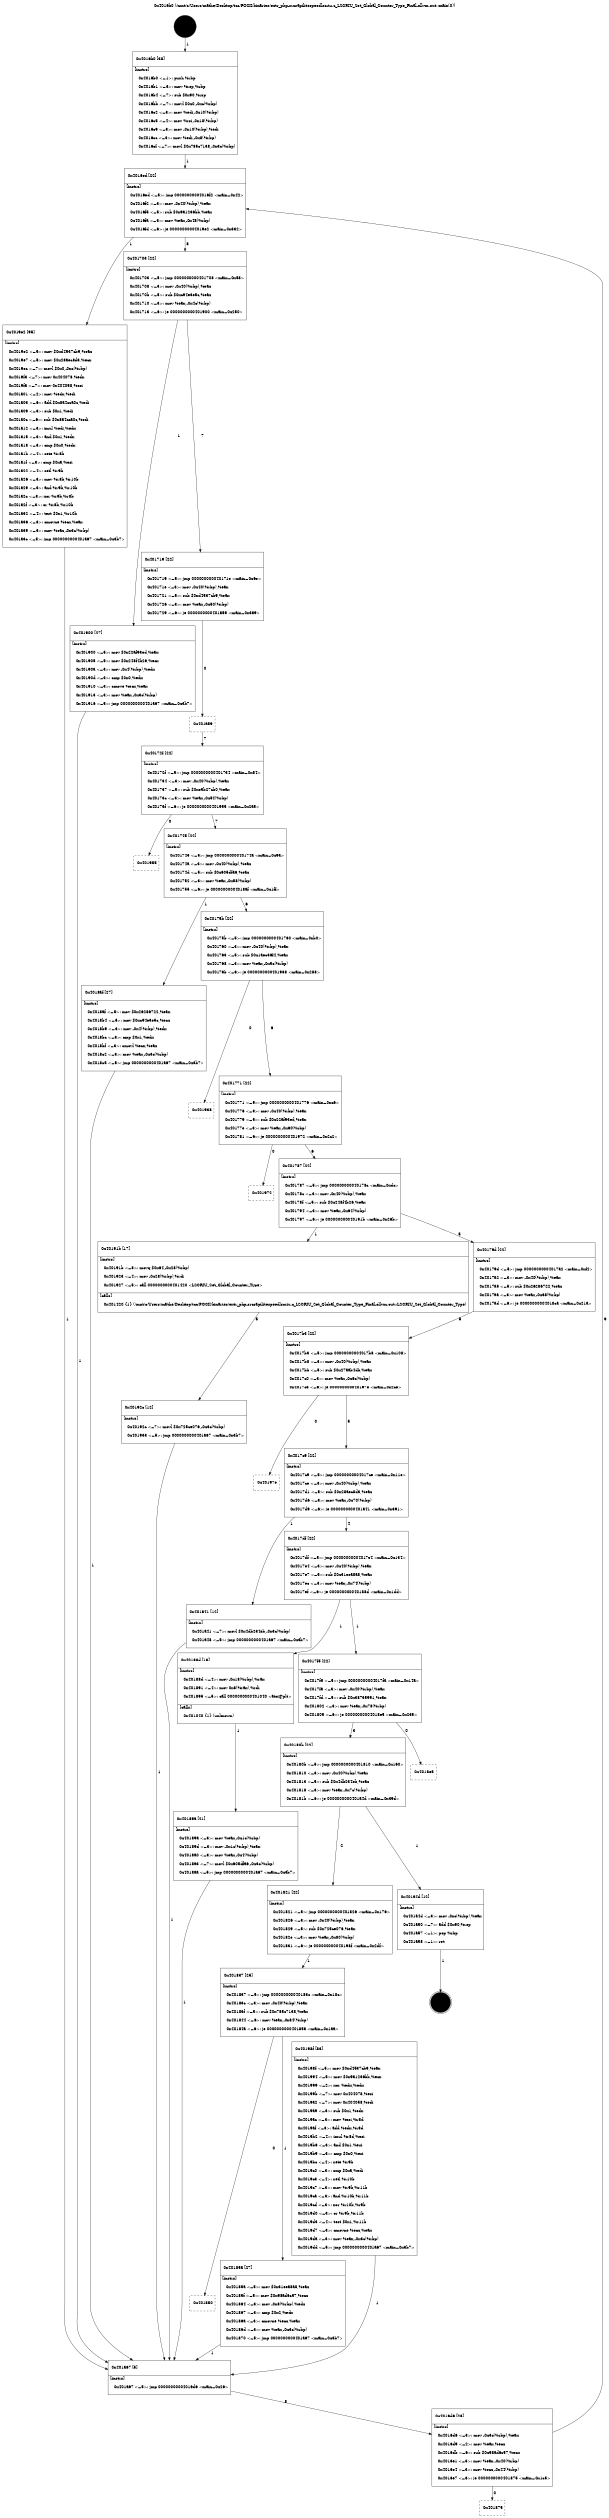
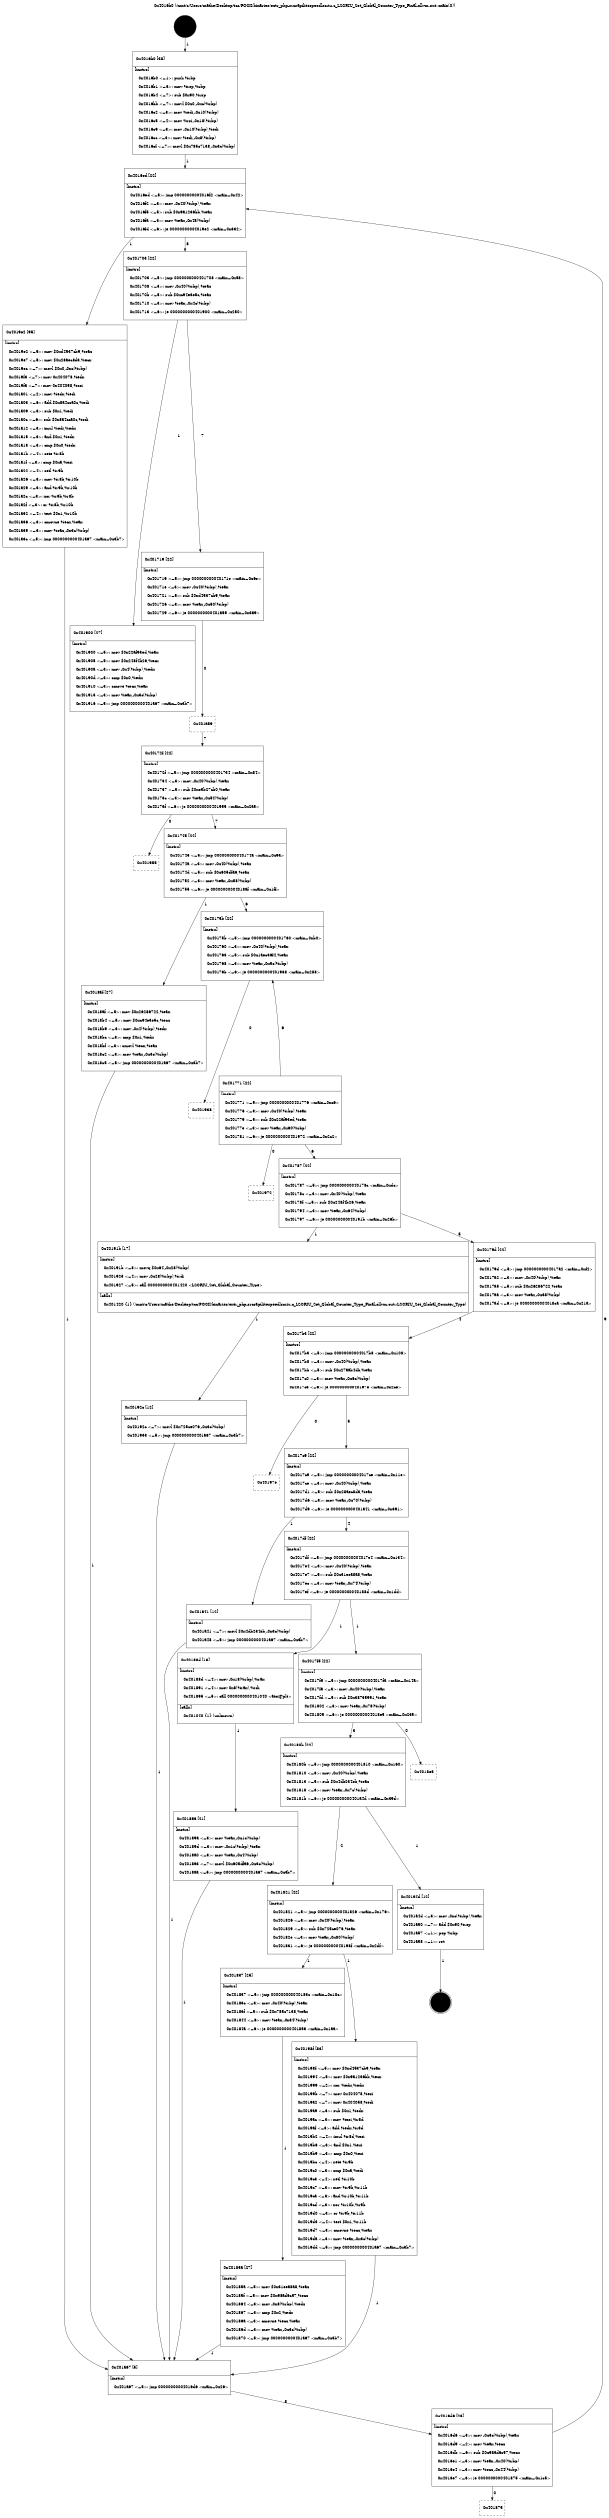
edge "0x40175b [22]" -> "0x401771 [22]": reversed
edge "0x40191b [17]" -> "0x40192c [12]": label " 5" -> " 1"
edge "0x40179d [22]" -> "0x4017b3 [22]": label " 5" -> " 4"
edge "0x401900 [27]" -> "0x401a67 [5]": removed, label "1"
edge "0x401821 [22]" -> "0x40198f [83]": added, label "1"
node "0x401850": removed
